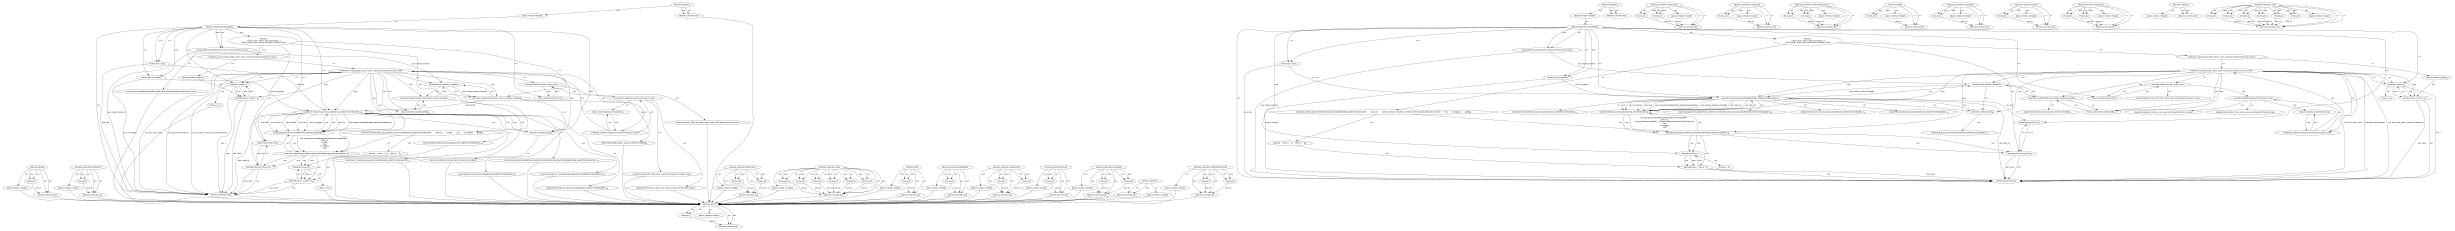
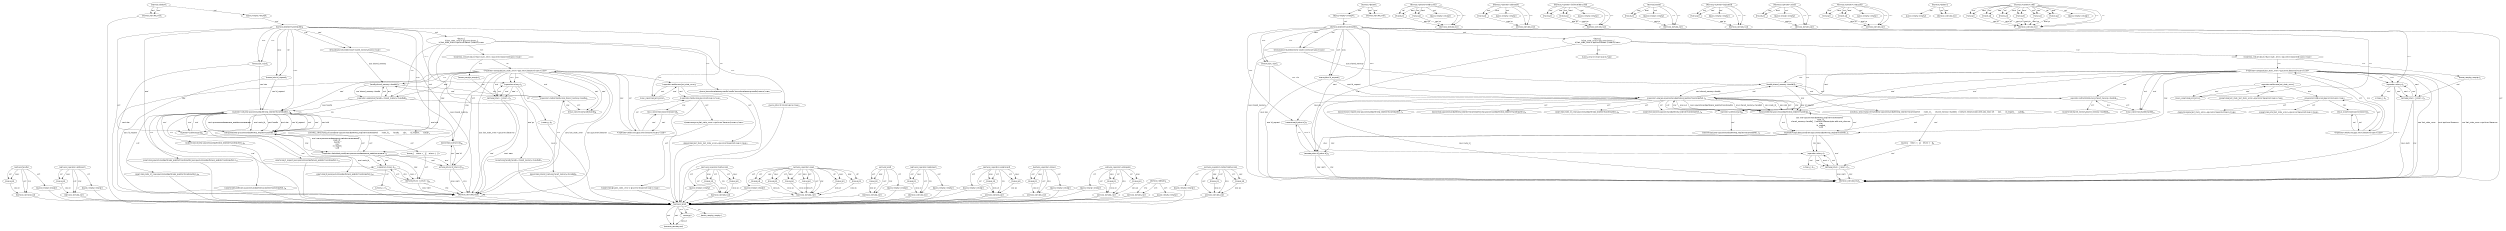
node "<(LOCAL,int32 id: int32)<SUB>8</SUB>>": added
node "<(LOCAL,int32 id: int32)<SUB>18</SUB>>": added
